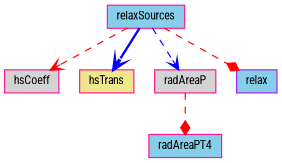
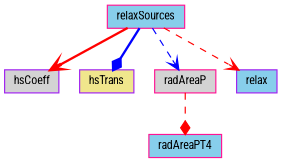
edge "relaxSources" -> "hsTrans": arrowhead vee -> diamond
edge "relaxSources" -> "hsCoeff": style dashed -> bold
edge "relaxSources" -> "relax": arrowhead diamond -> vee
node "hsCoeff": color deeppink -> purple
node "hsTrans": color deeppink -> purple
